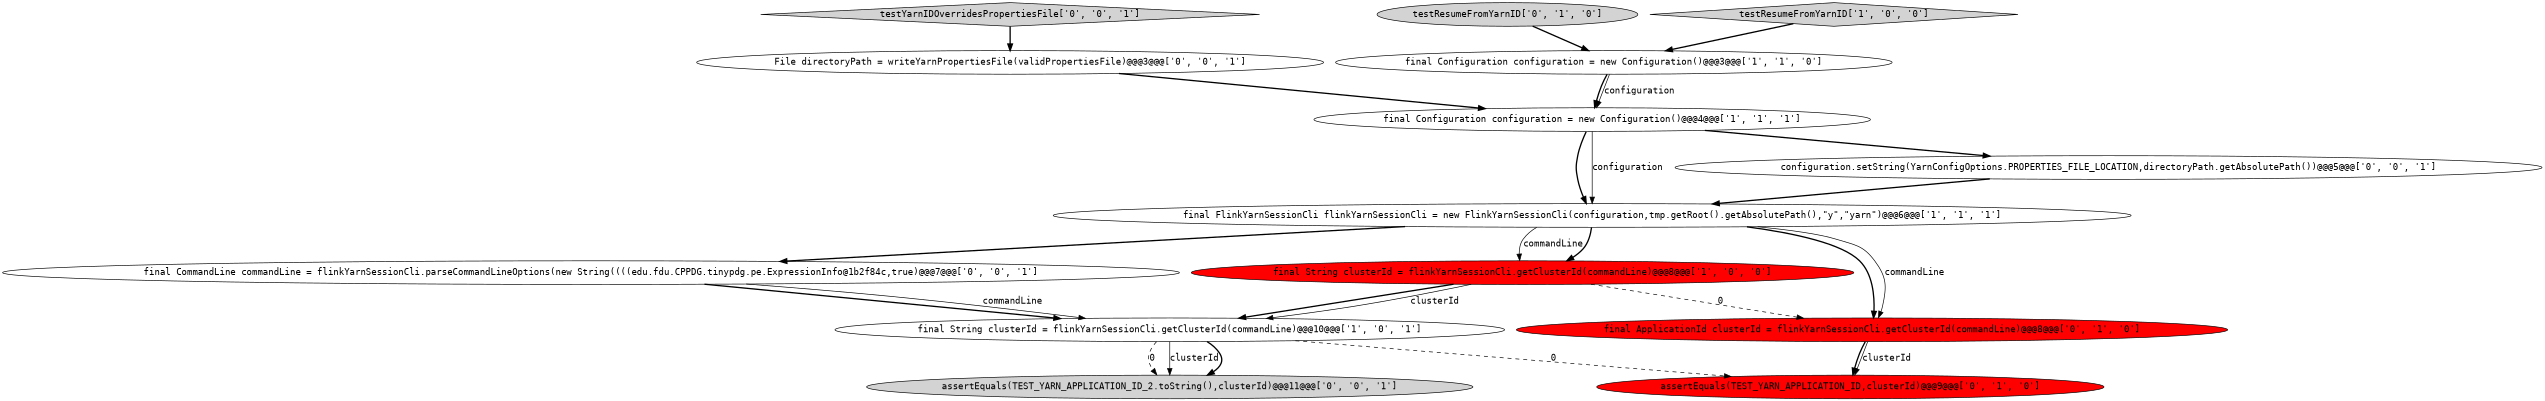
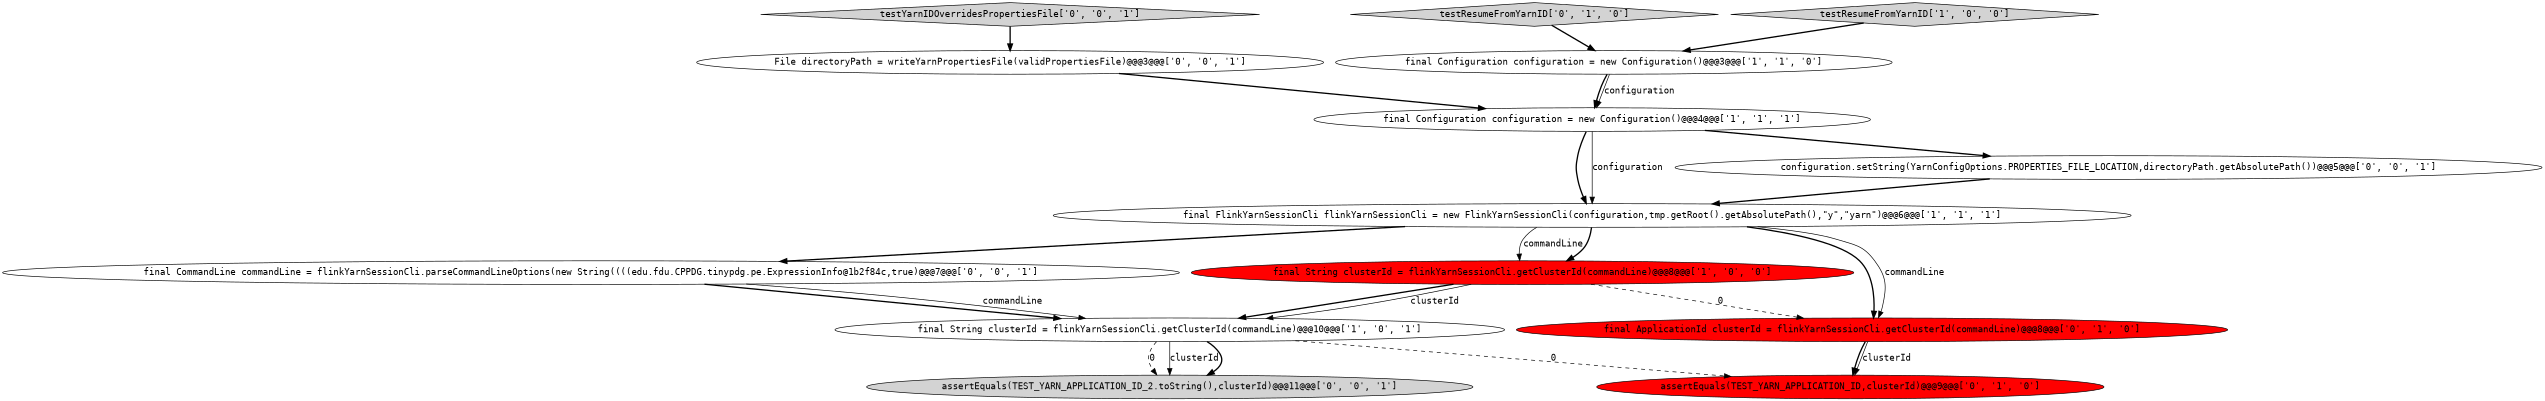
node "testResumeFromYarnID['0', '1', '0']": shape ellipse -> diamond
